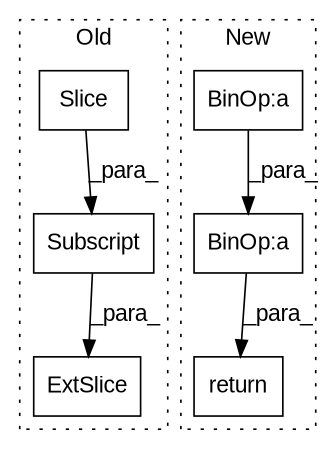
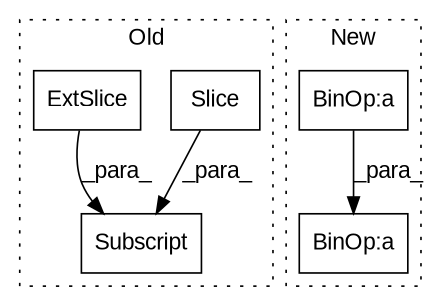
edge "Subscript" -> "ExtSlice": reversed
node "return": removed
